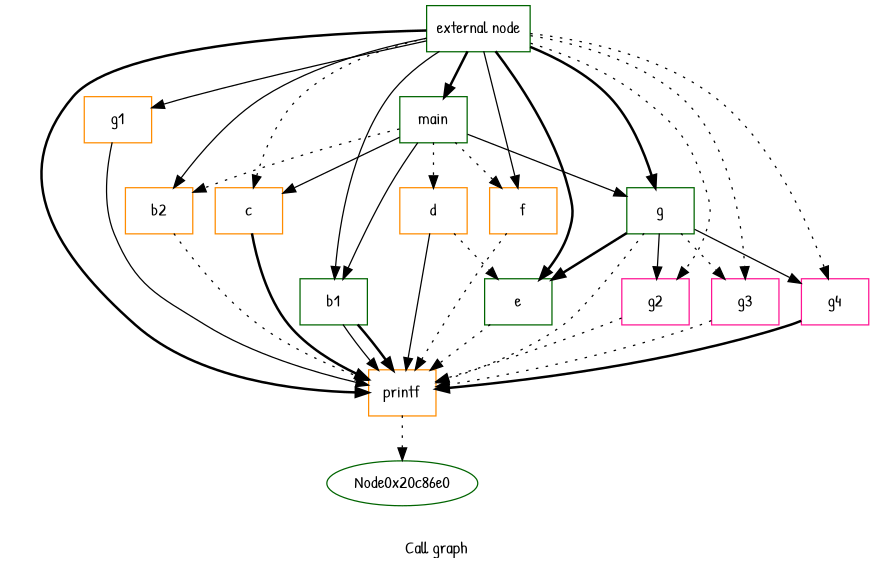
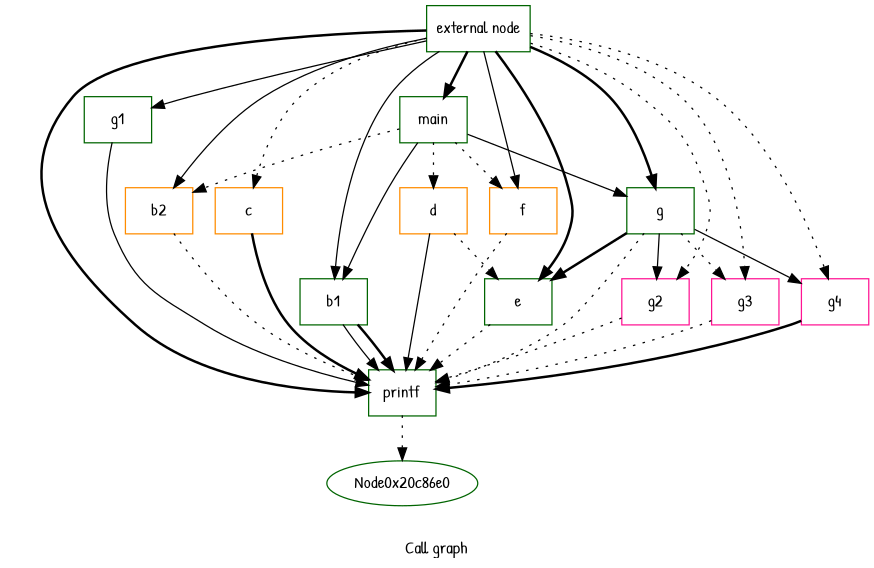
node "g1": color darkorange -> darkgreen
edge "main" -> "c": removed
node "printf": color darkorange -> darkgreen
